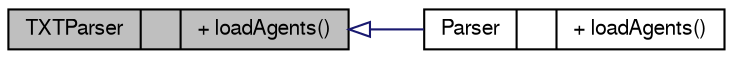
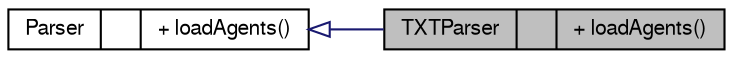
edge "Parser" -> "TXTParser": reversed
